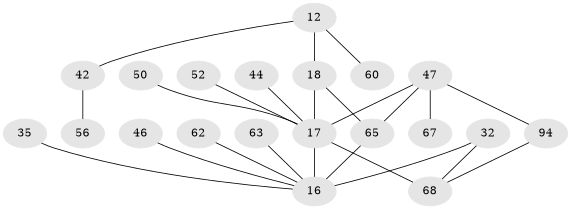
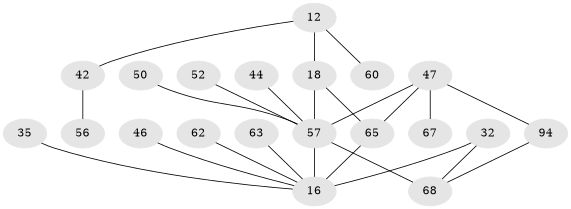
node "17": label "17" -> "57"
